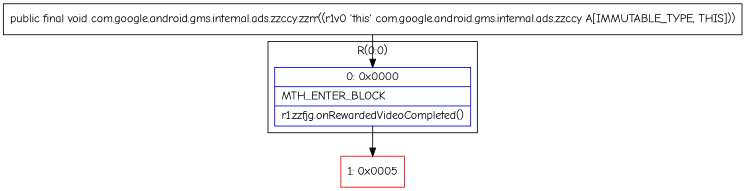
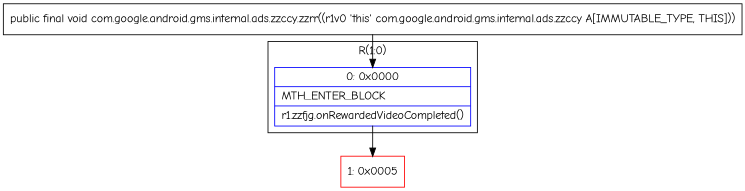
cluster "R(0:0)": label "R(0:0)" -> "R(1:0)"
